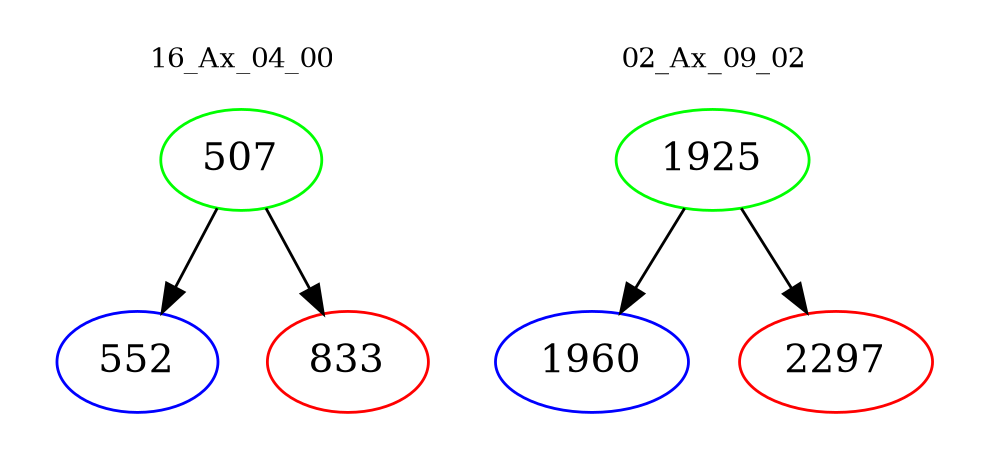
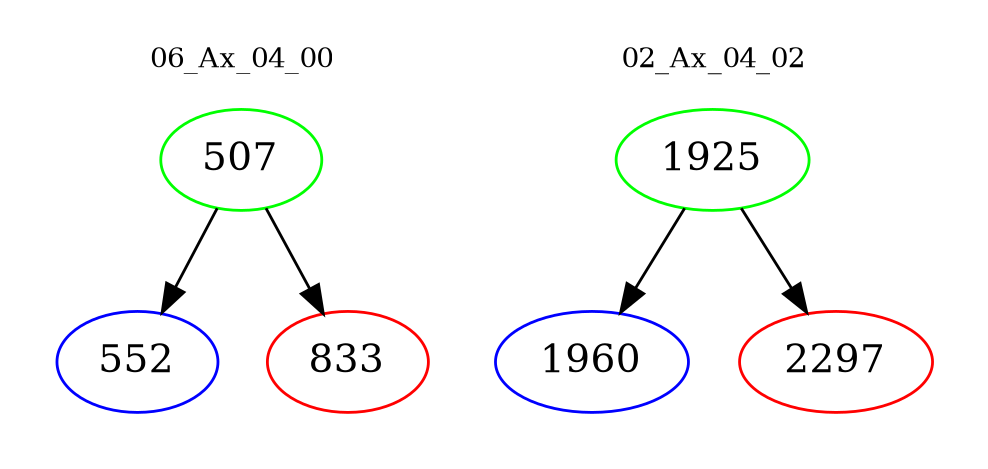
cluster "16_Ax_04_00": label "16_Ax_04_00" -> "06_Ax_04_00"
cluster "02_Ax_09_02": label "02_Ax_09_02" -> "02_Ax_04_02"
